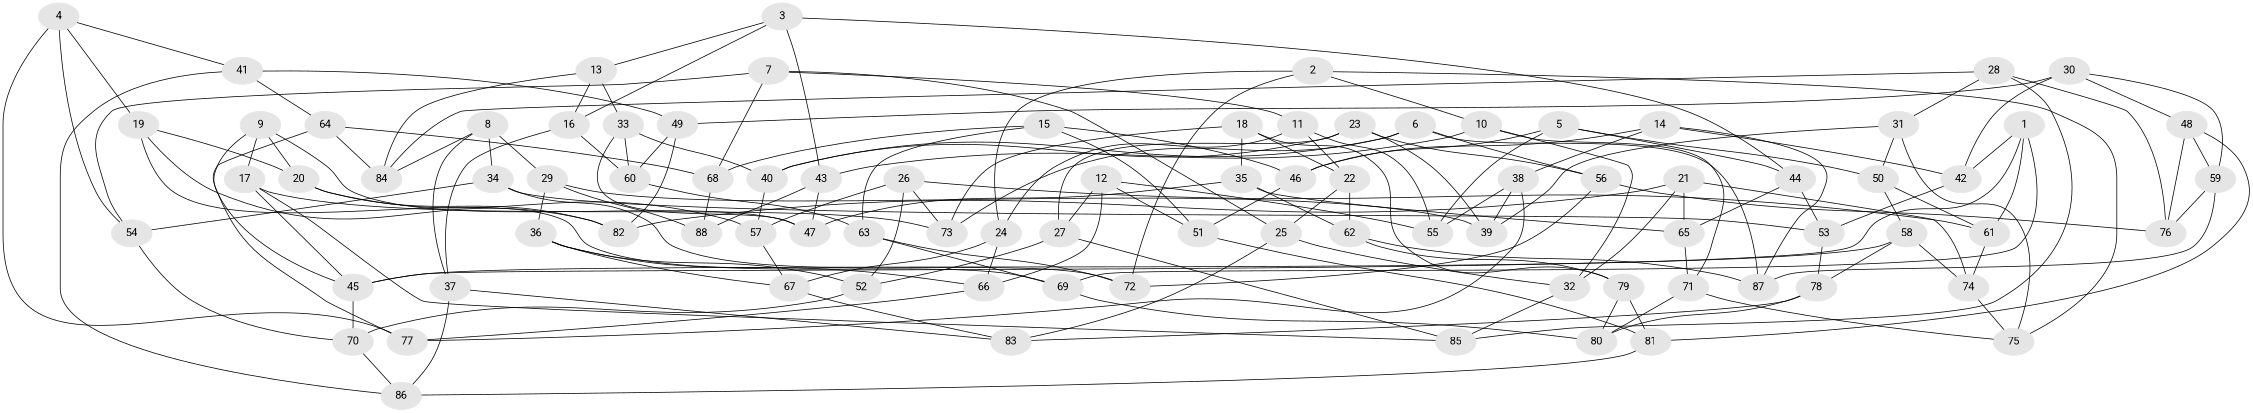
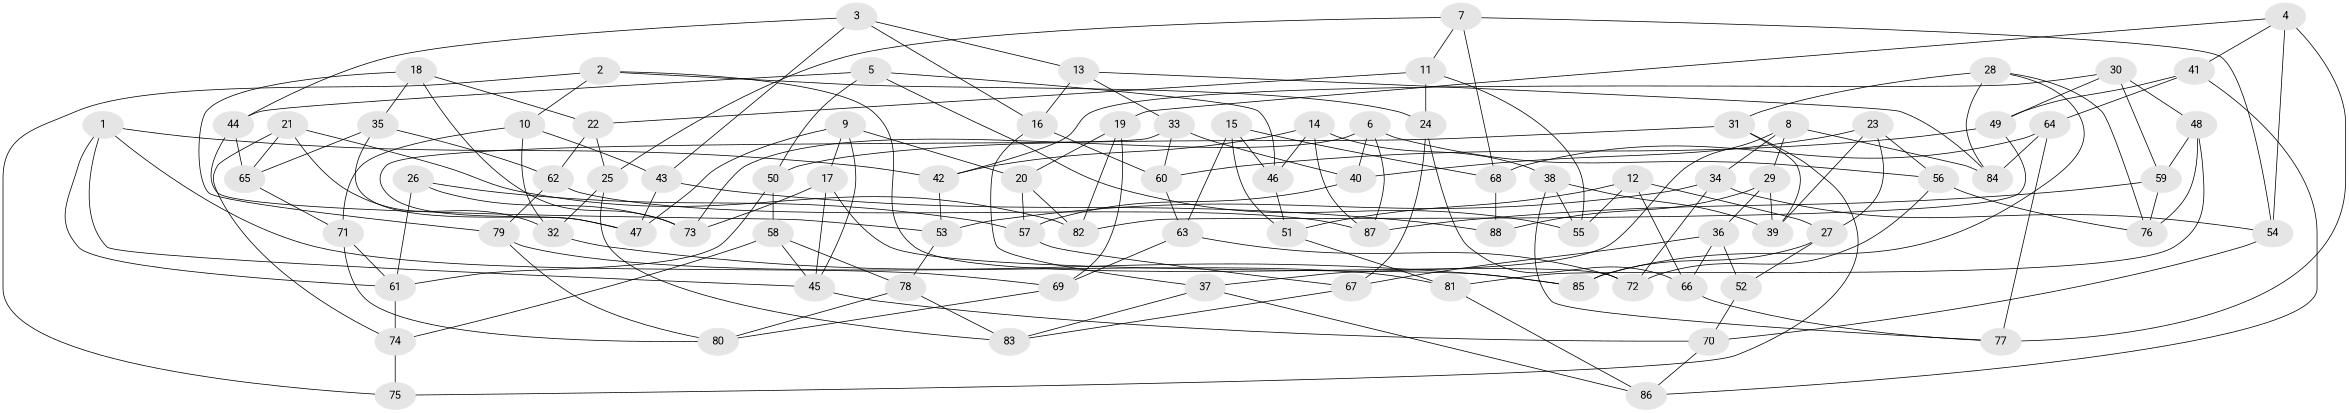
edge "26" -- "52": removed
edge "71" -- "75": now "71" -- "61"
